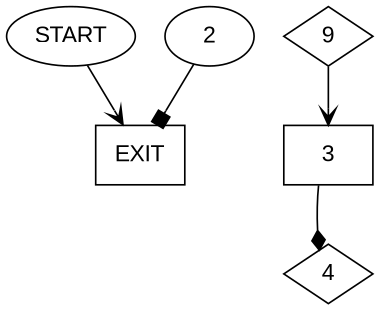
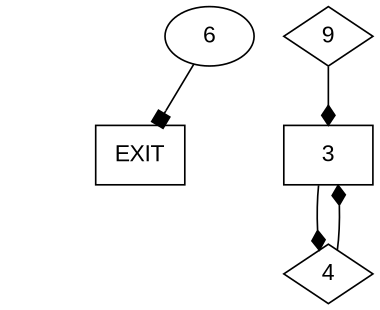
node "START": removed
node "2": label "2" -> "6"
edge "9" -> "3": arrowhead vee -> diamond
edge "4" -> "3": added
